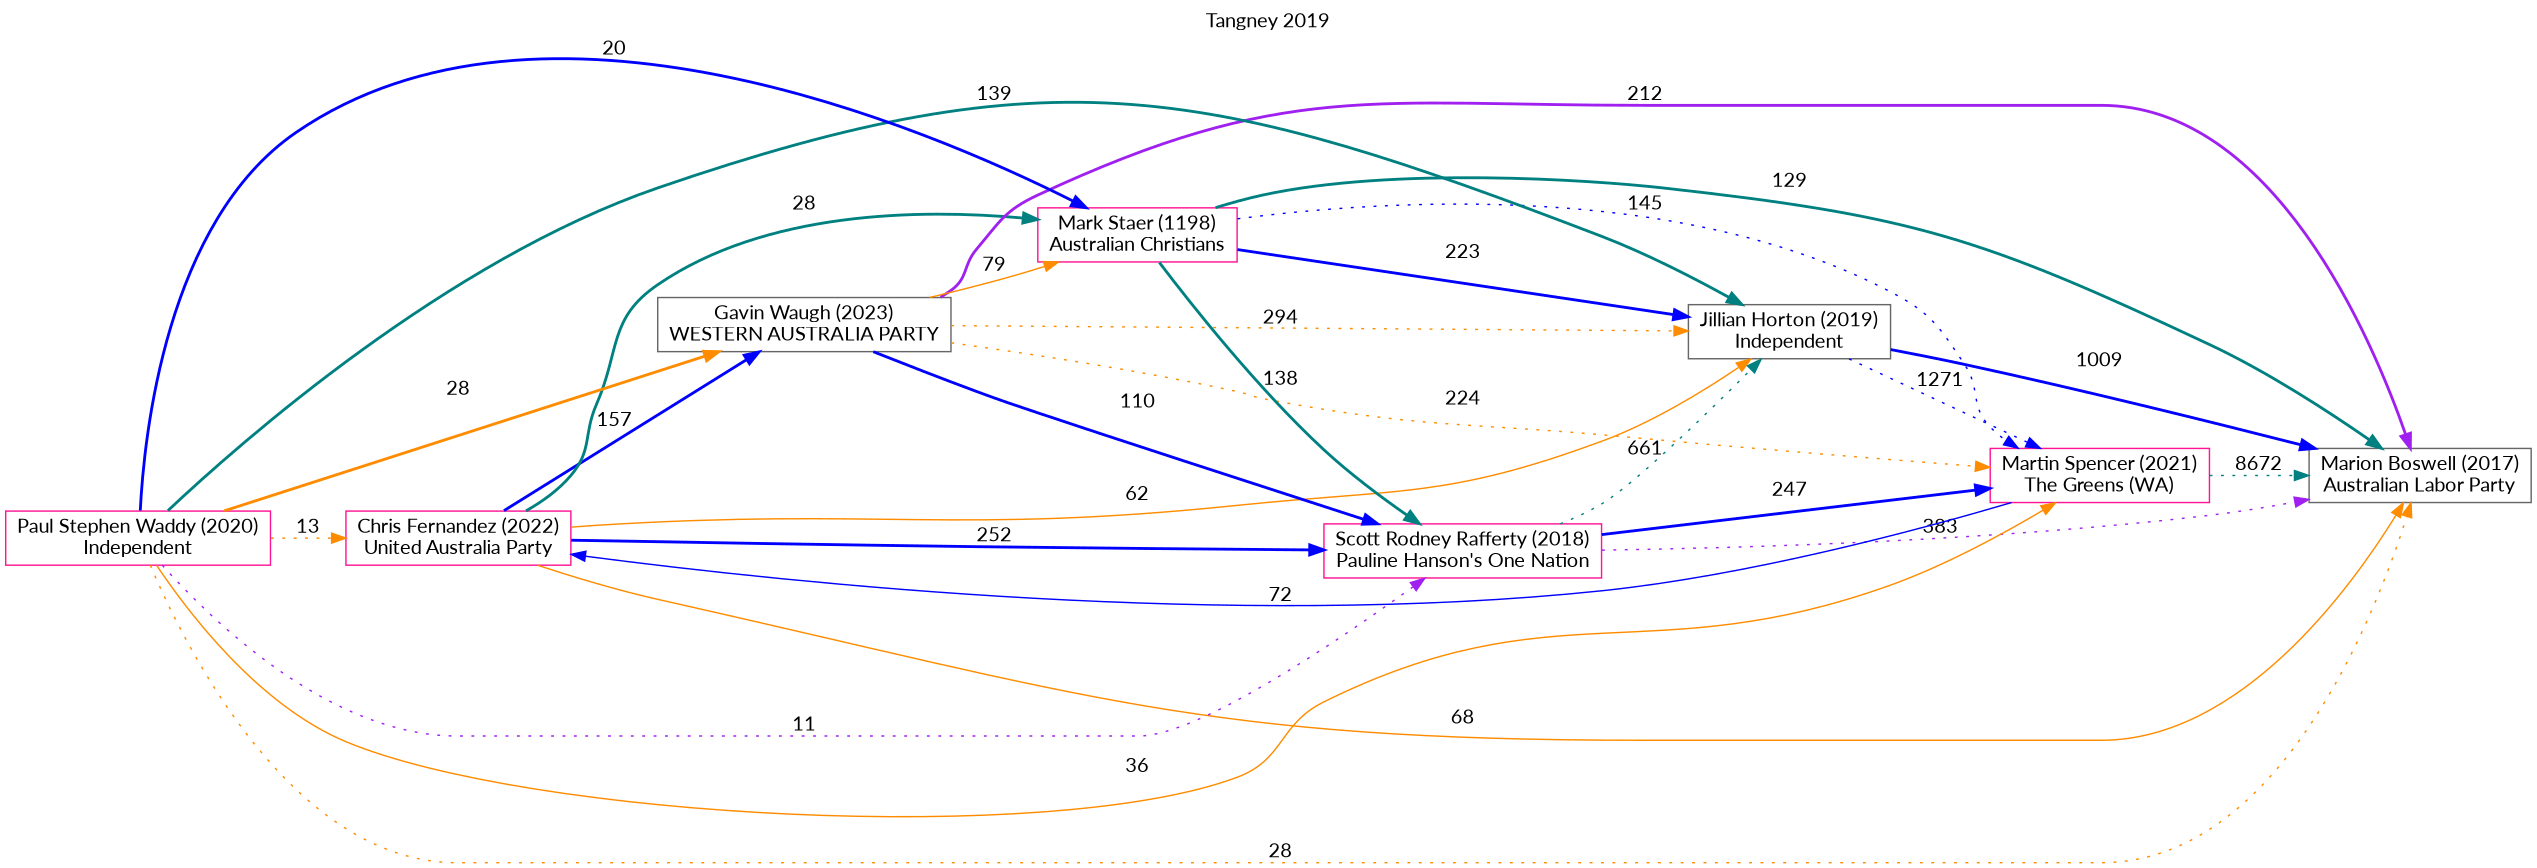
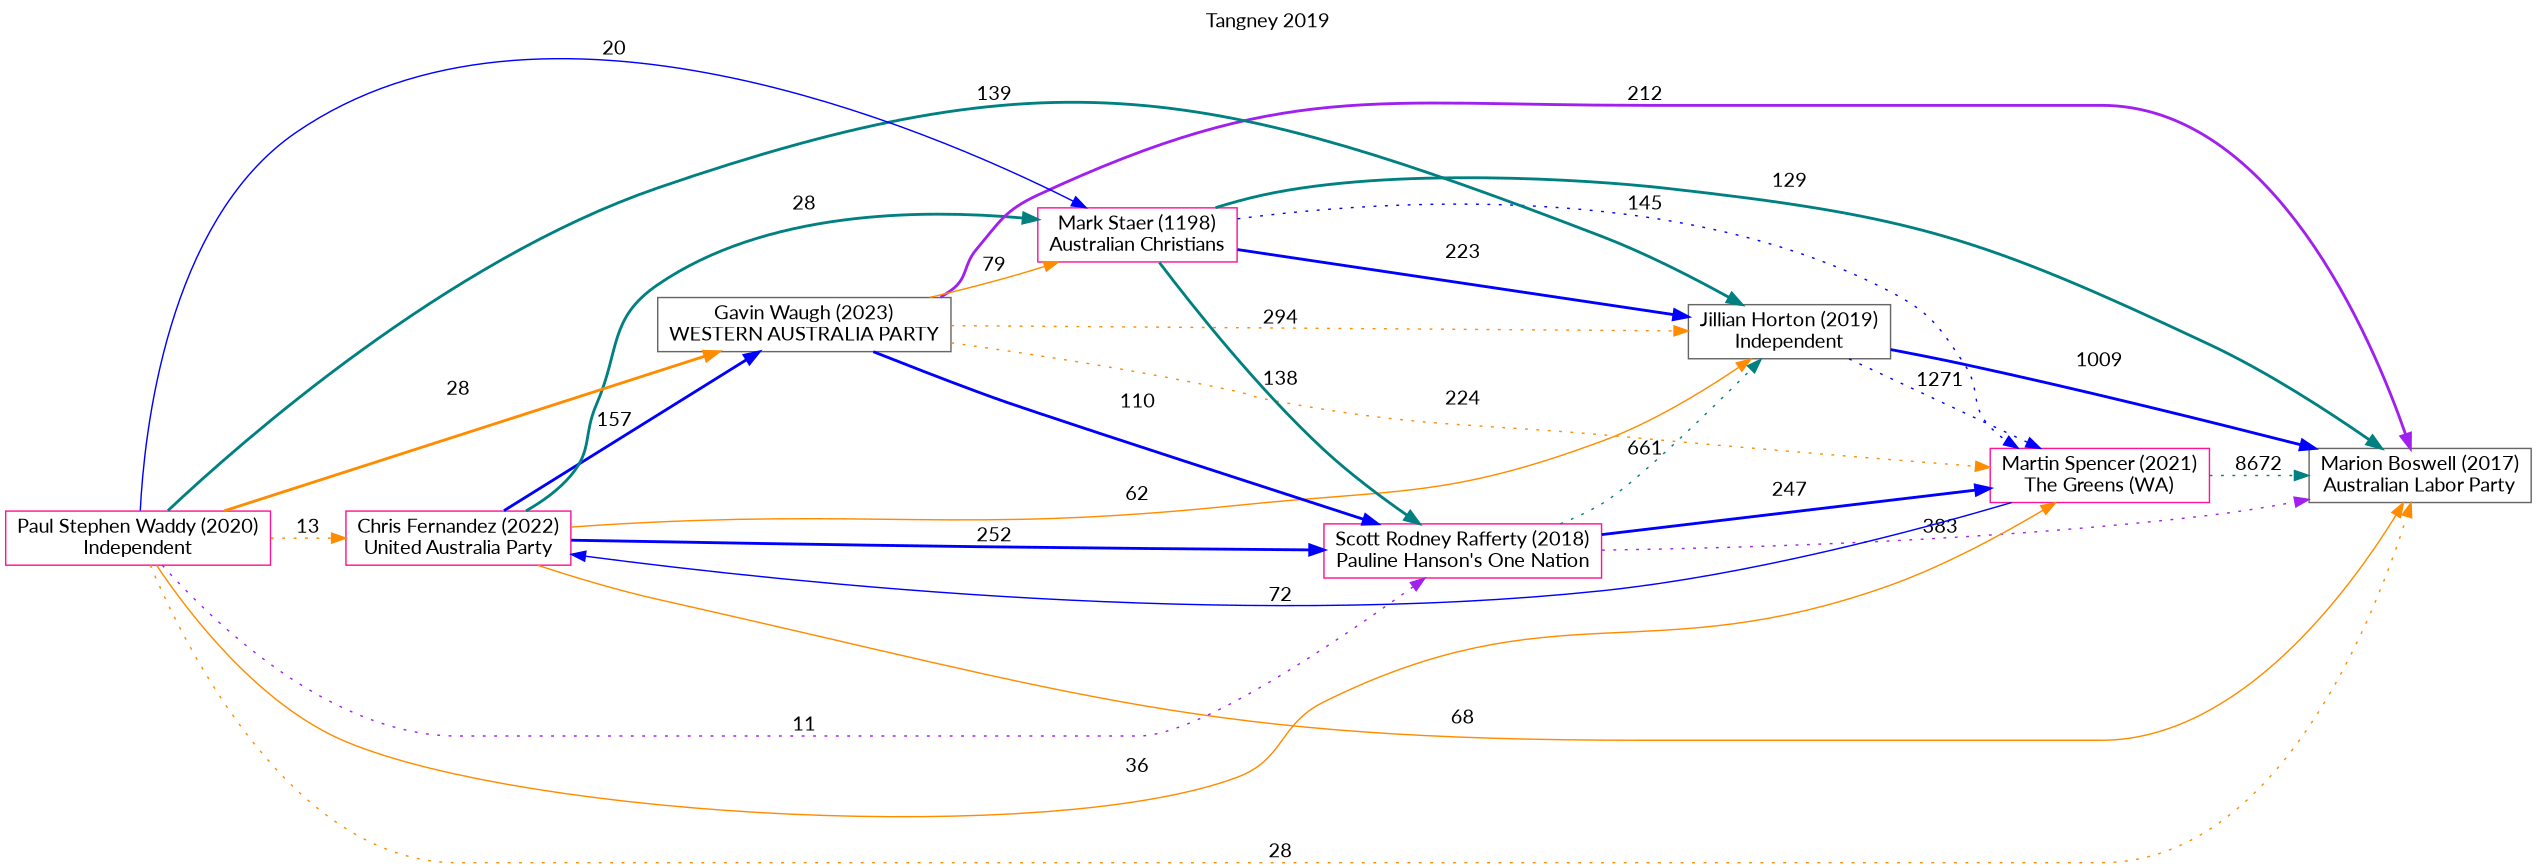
edge "Paul Stephen Waddy (2020) Independent" -> "Mark Staer (1198) Australian Christians": style bold -> solid
